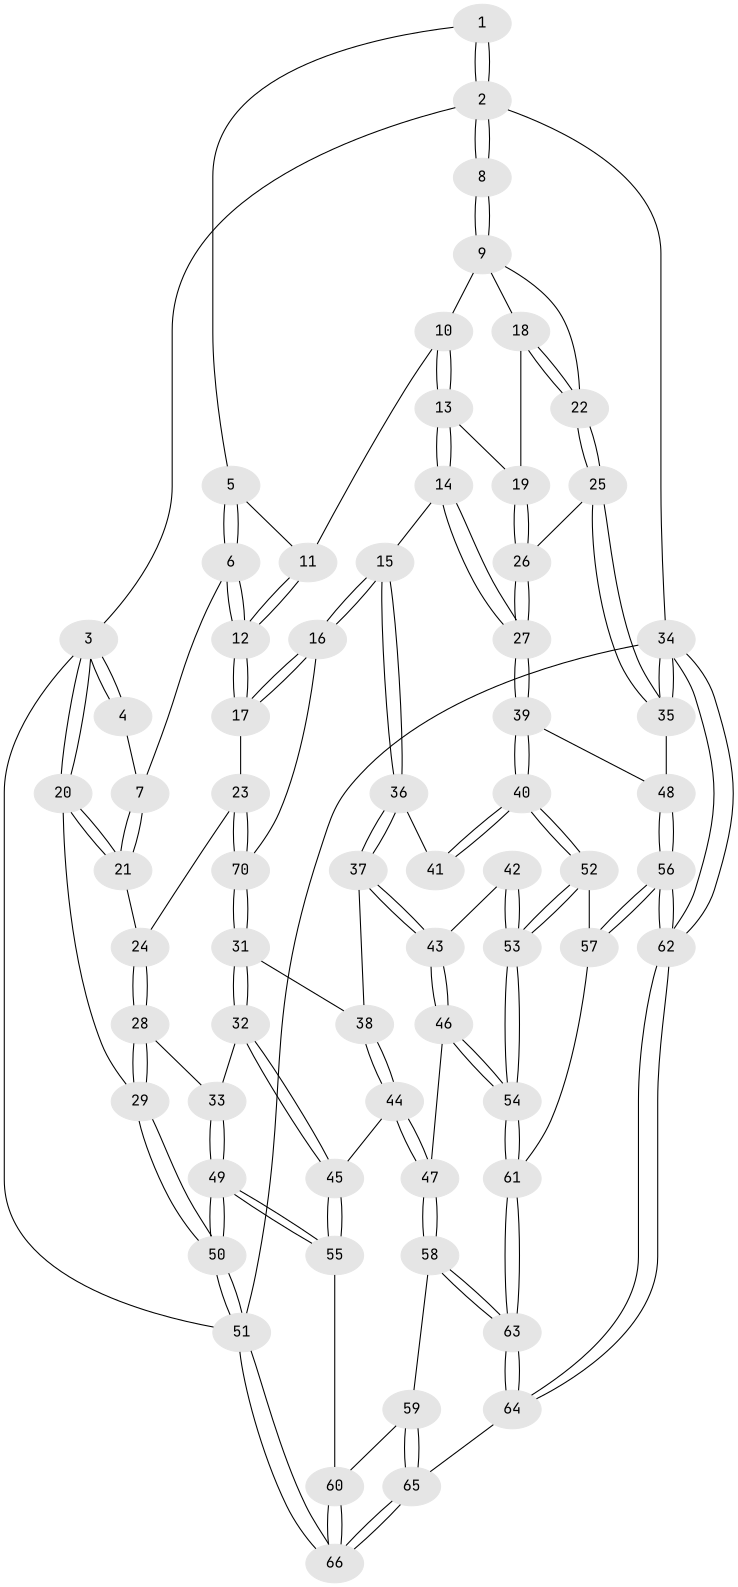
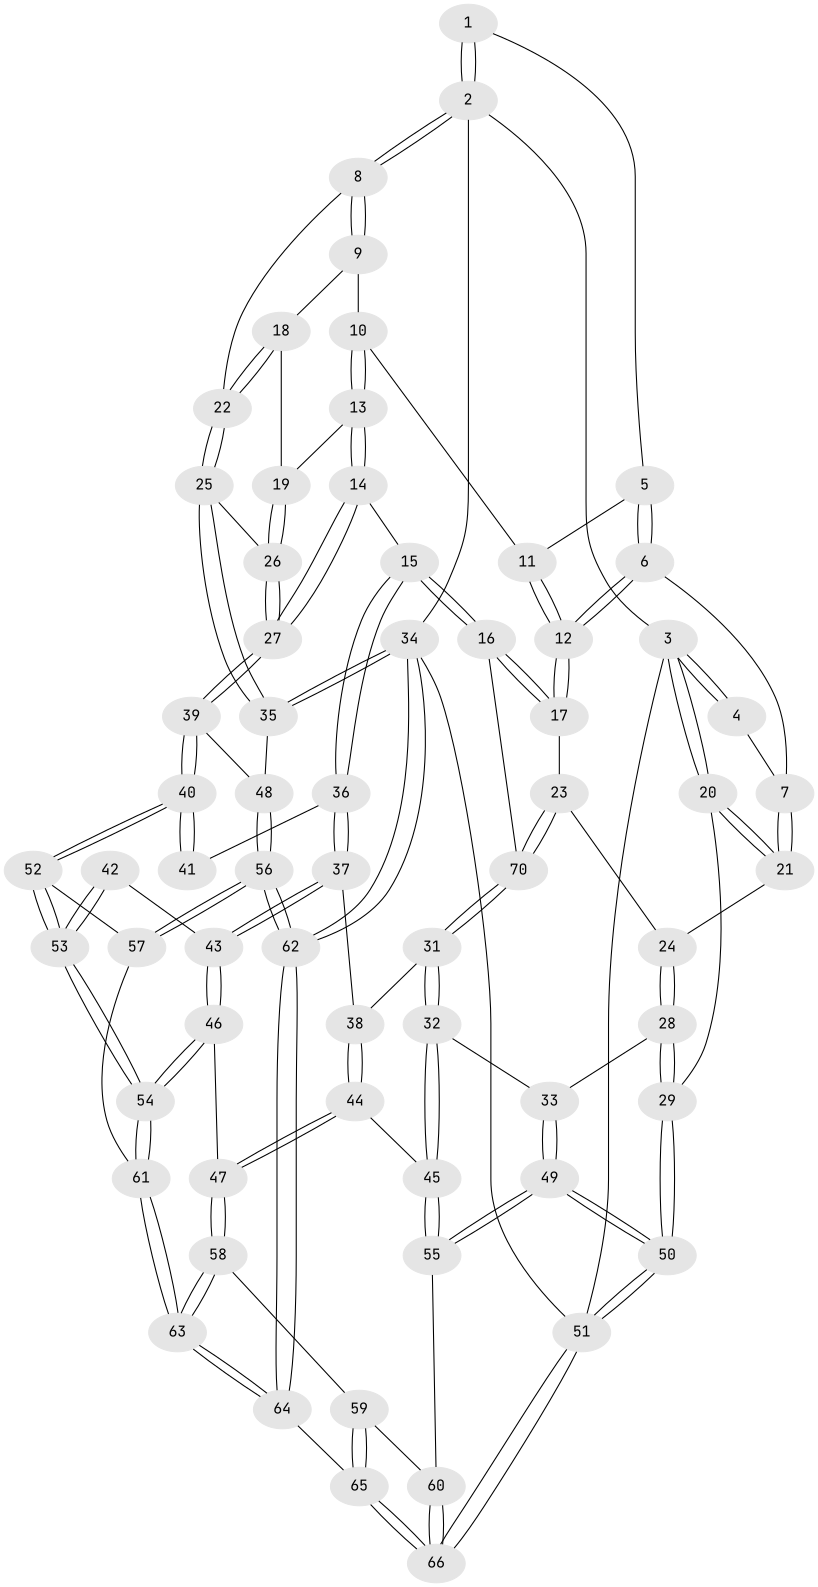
edge "9" -- "22": now "8" -- "22"
